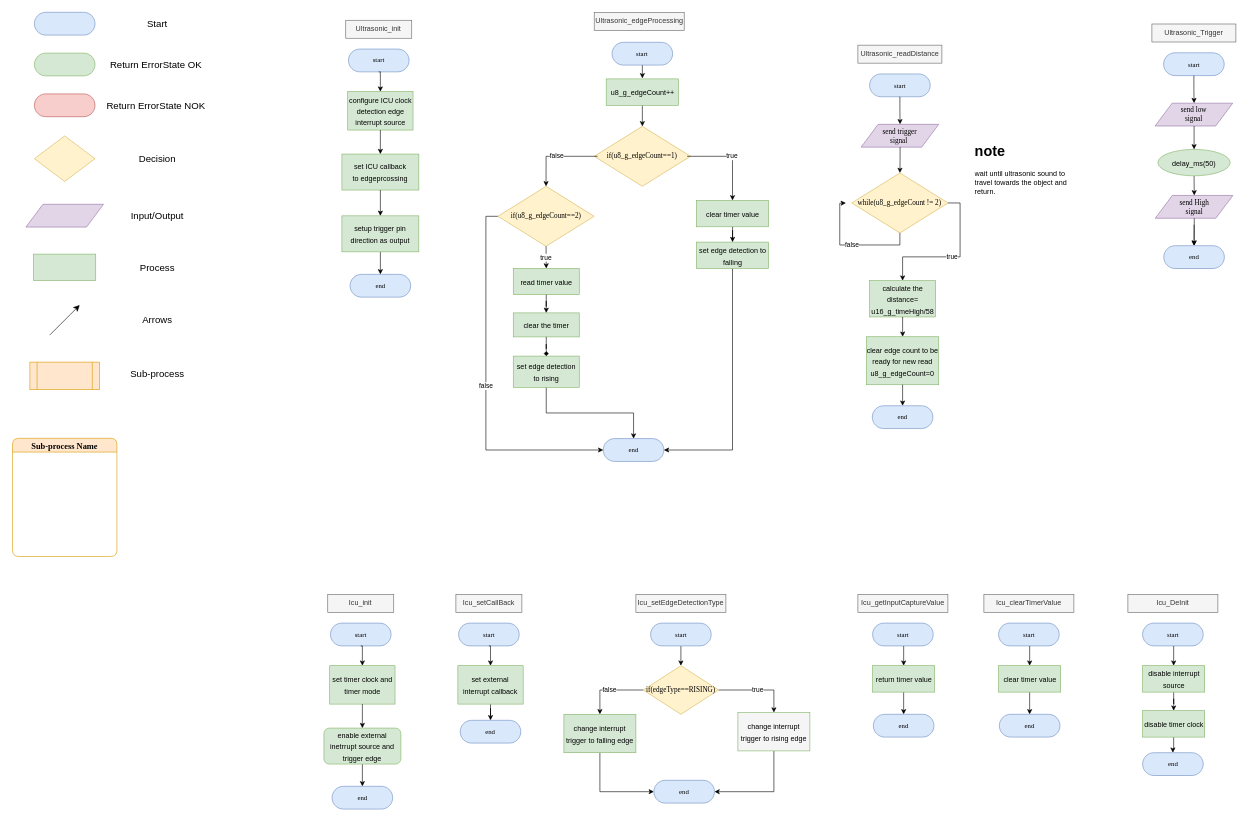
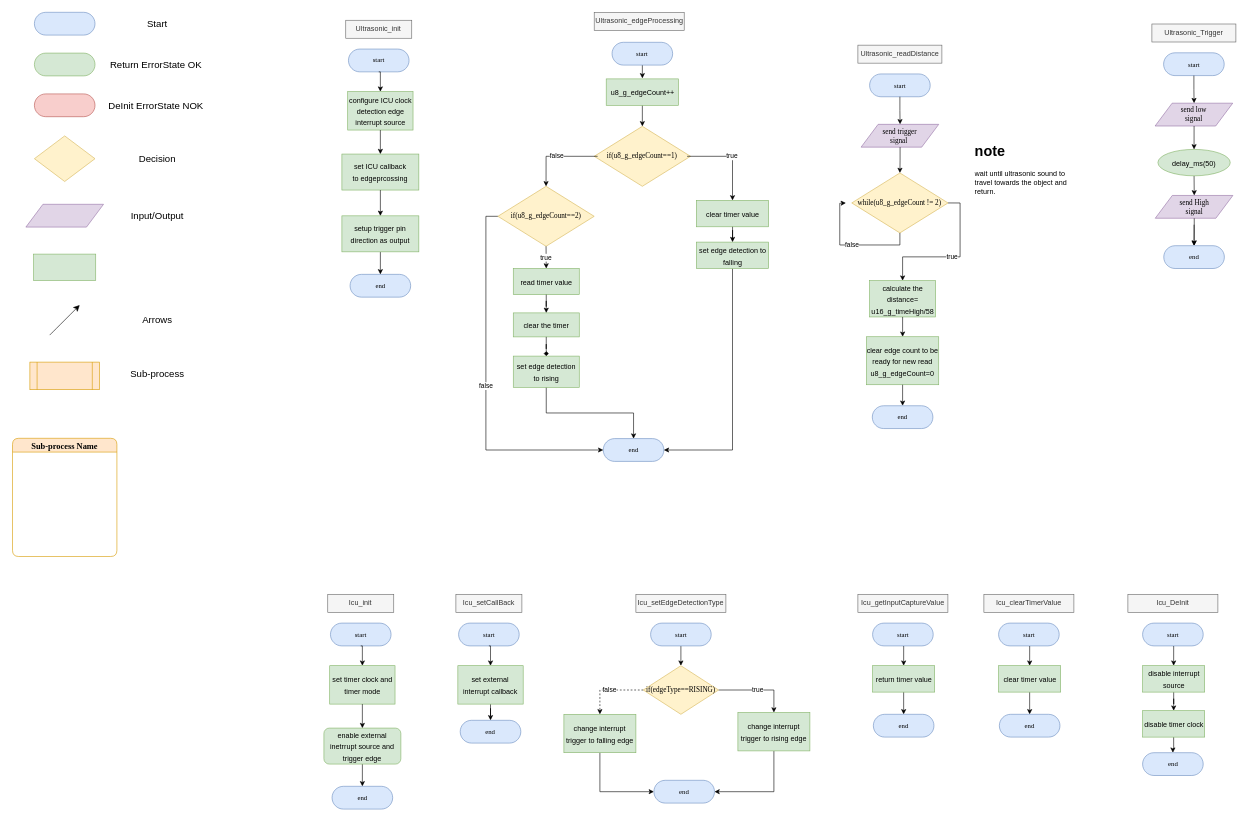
node "Return ErrorState NOK": label "Return ErrorState NOK" -> "DeInit ErrorState NOK"
node "Process": removed
edge "if(edgeType==RISING)" -> "change interrupt trigger to falling edge": style solid -> dashed
node "change interrupt trigger to rising edge": fillcolor #f5f5f5 -> #d5e8d4
